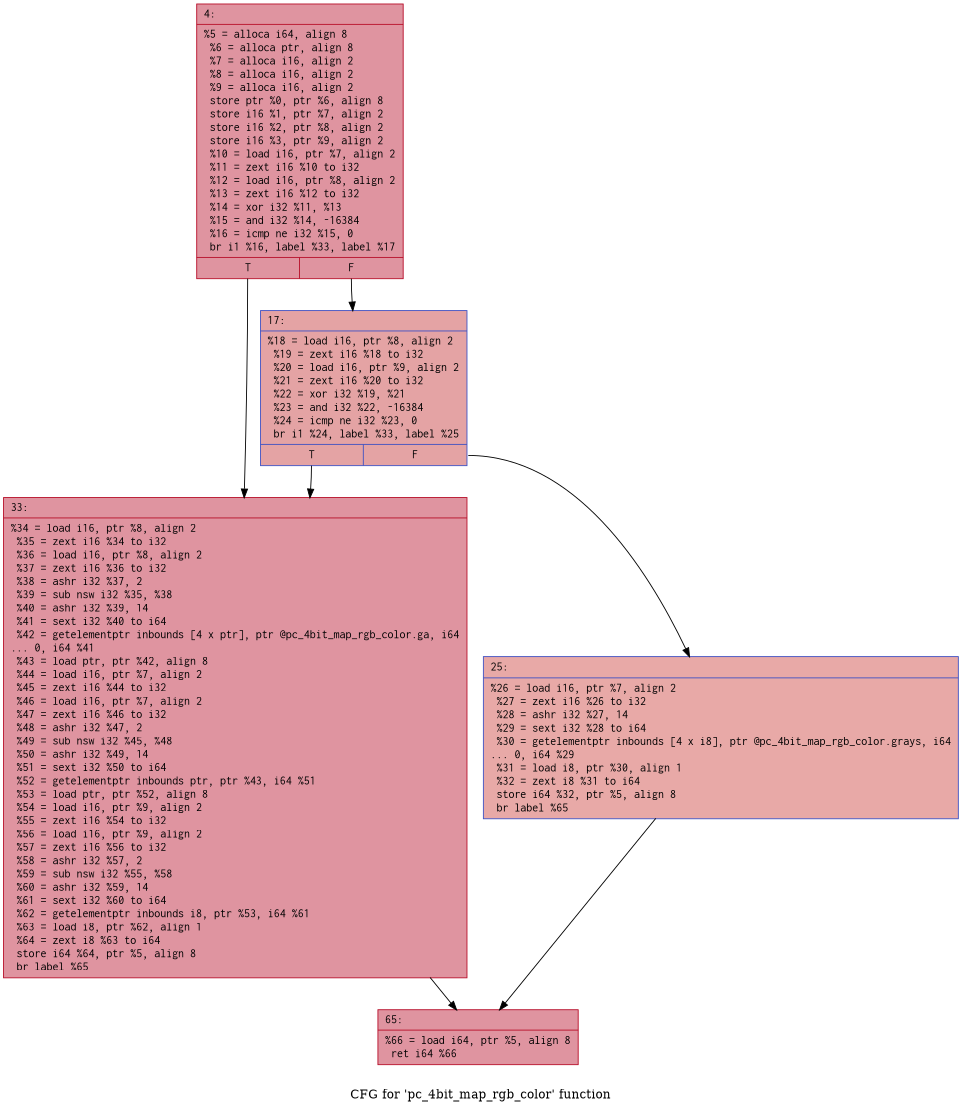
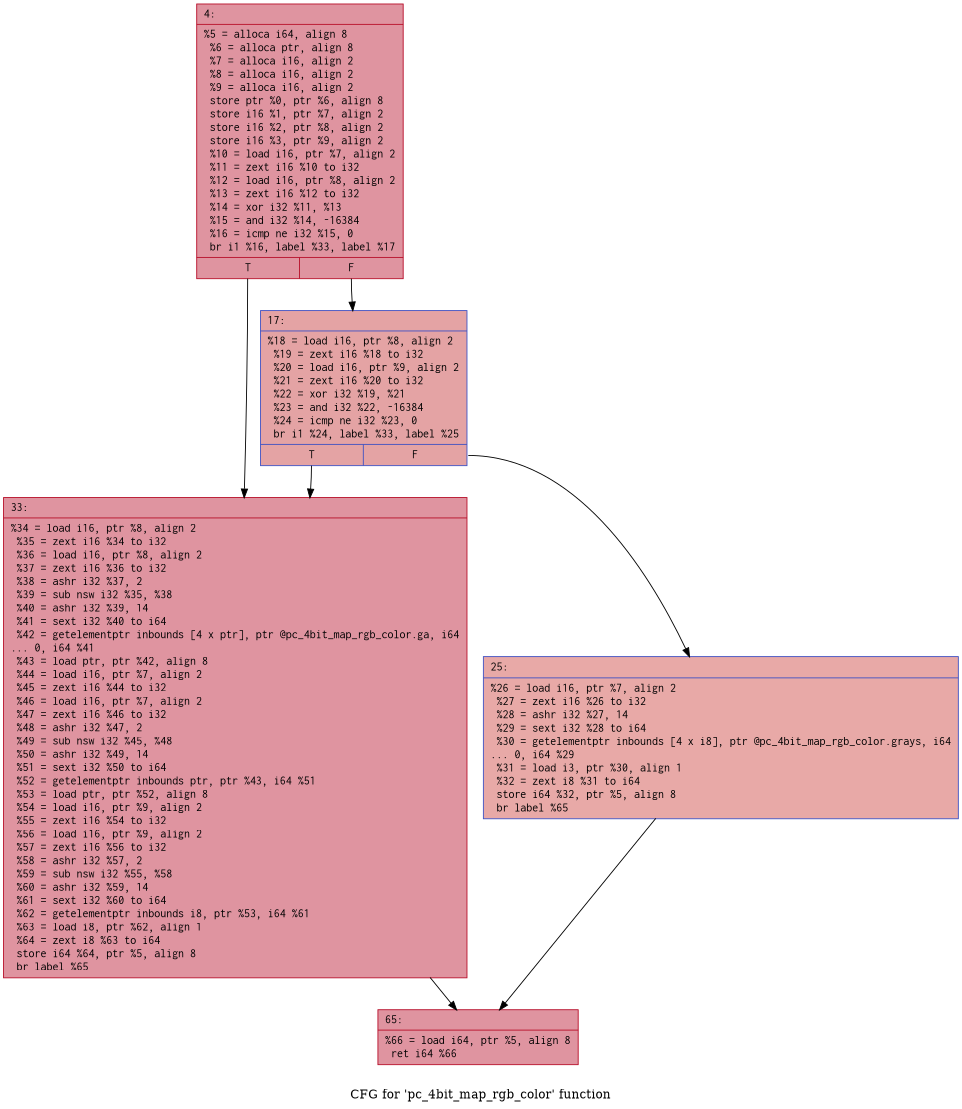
node "25:": text "%31 = load i8, ptr %30, align 1" -> "%31 = load i3, ptr %30, align 1"
